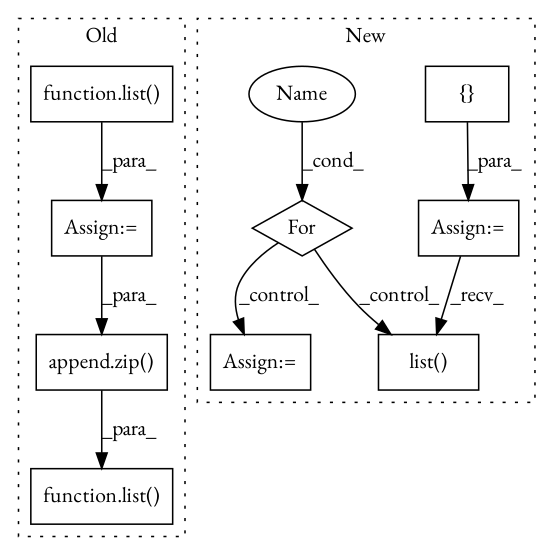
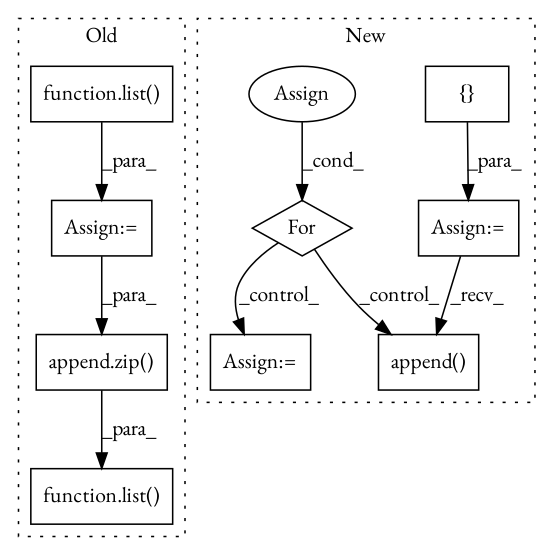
node "Name": label "Name" -> "Assign"
node "list()": label "list()" -> "append()"
